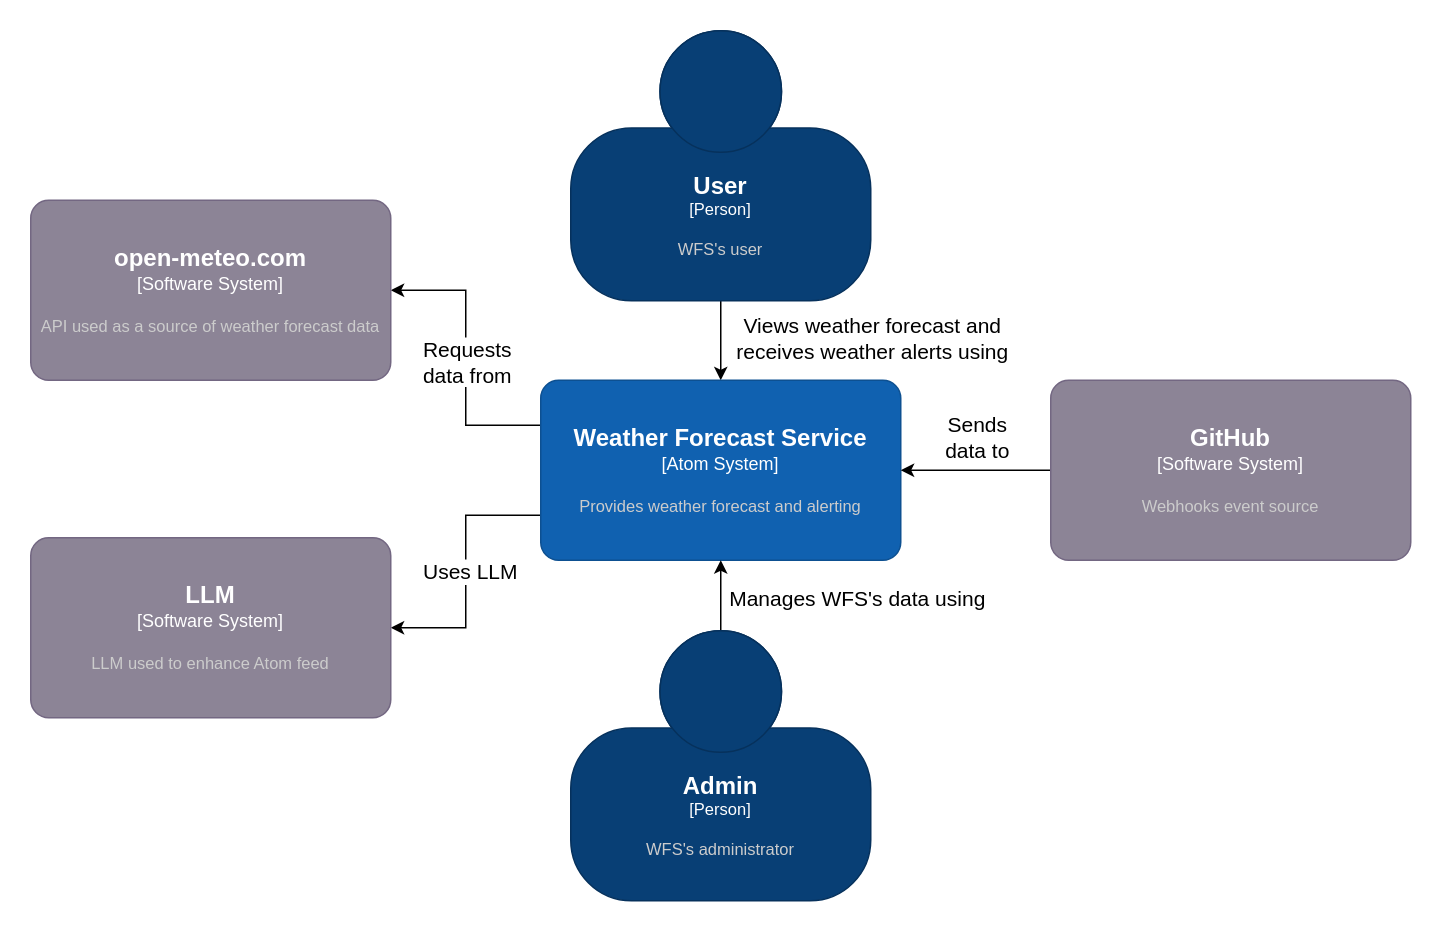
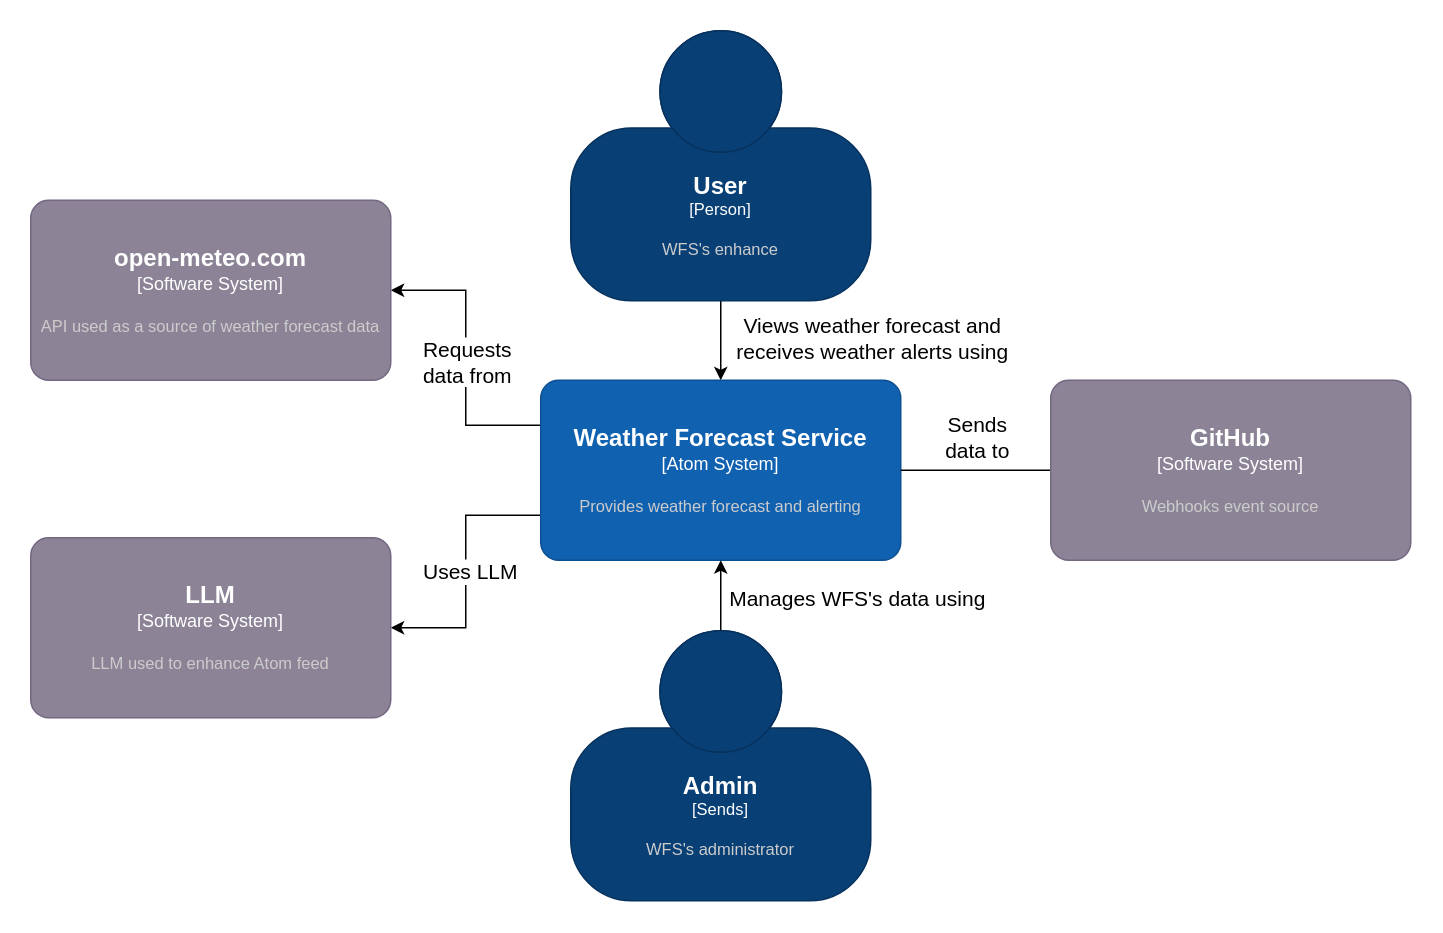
node "User [Person] WFS's user": label "User [Person] WFS's user" -> "User [Person] WFS's enhance"
edge "GitHub [Software System] Webhooks event source" -> "Weather Forecast Service [Atom System] Provides weather forecast and alerting": arrowhead classic -> none
node "Admin [Person] WFS's administrator": label "Admin [Person] WFS's administrator" -> "Admin [Sends] WFS's administrator"
